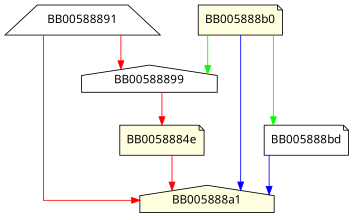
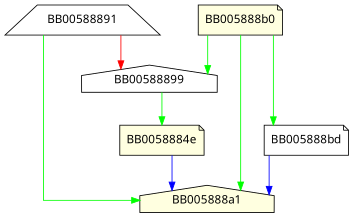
edge "BB00588899" -> "BB0058884e": color red -> green
edge "BB005888b0" -> "BB005888a1": color blue -> green
edge "BB00588891" -> "BB005888a1": color red -> green
edge "BB0058884e" -> "BB005888a1": color red -> blue
